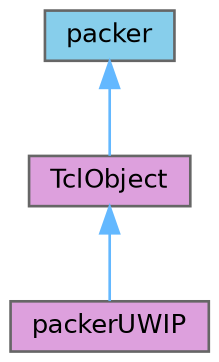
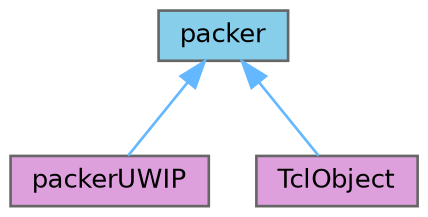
edge "packerUWIP" -> "TclObject": now "packerUWIP" -> "packer"
